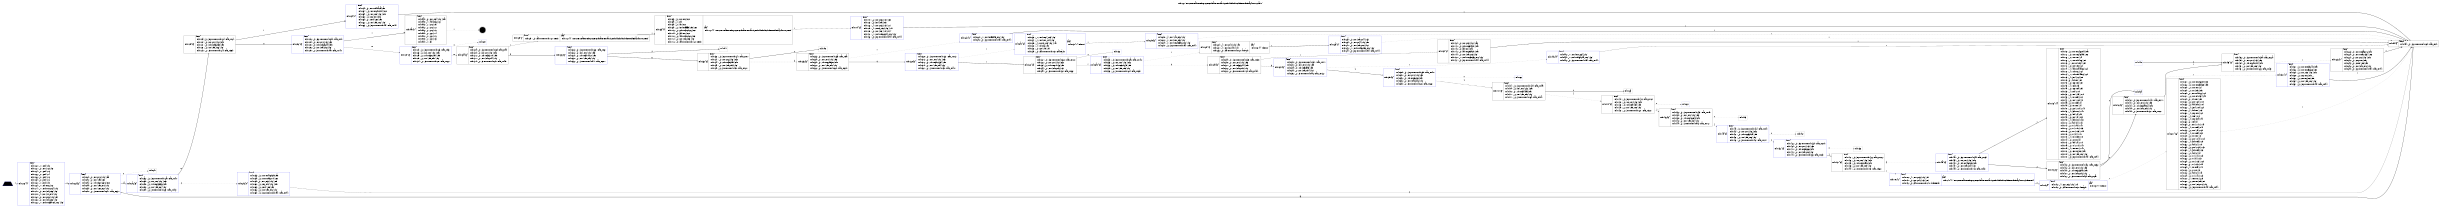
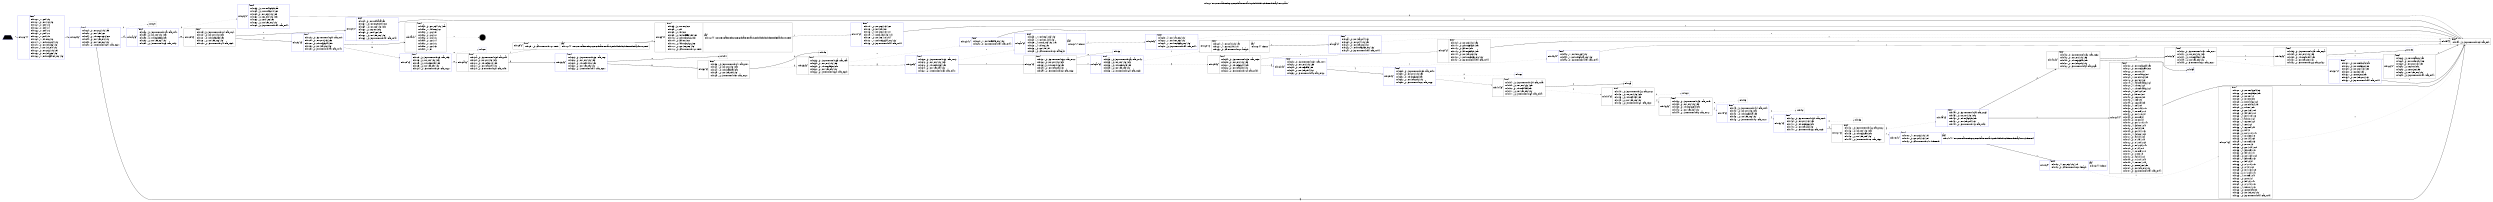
edge "0x4014fe" -> "0x4014e5 [25]": reversed
edge "0x40175c [144]" -> "0x4019f4 [5]": added, label "1"
